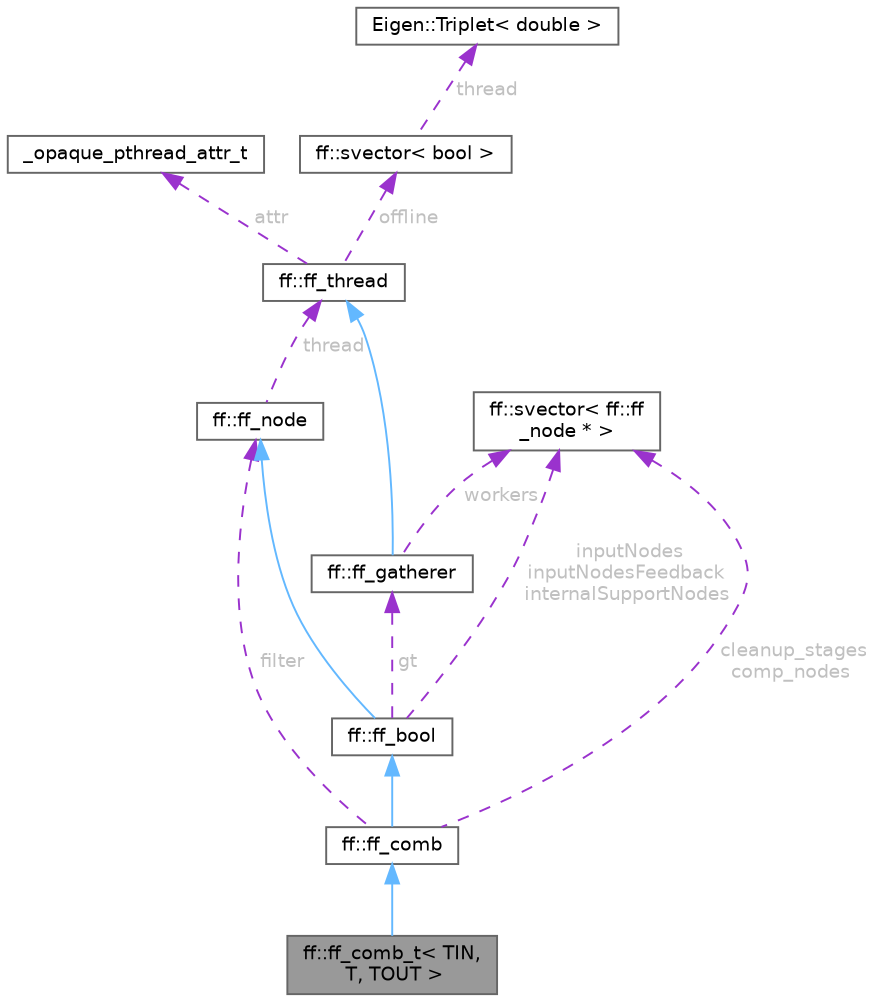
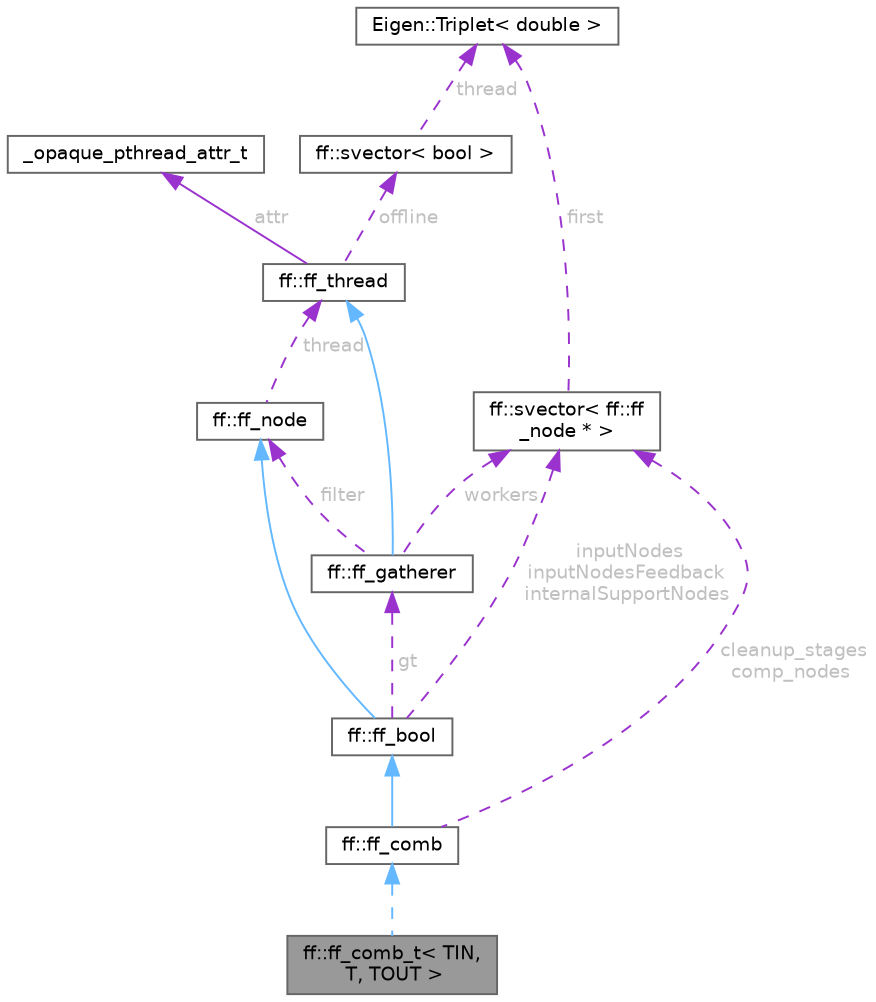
edge "ff::svector< ff::ff _node * >" -> "Eigen::Triplet< double >": added, label "first"
edge "ff::ff_thread" -> "_opaque_pthread_attr_t": style dashed -> solid
edge "ff::ff_comb" -> "ff::ff_node": now "ff::ff_gatherer" -> "ff::ff_node"
edge "ff::ff_comb_t< TIN, T, TOUT >" -> "ff::ff_comb": style solid -> dashed
